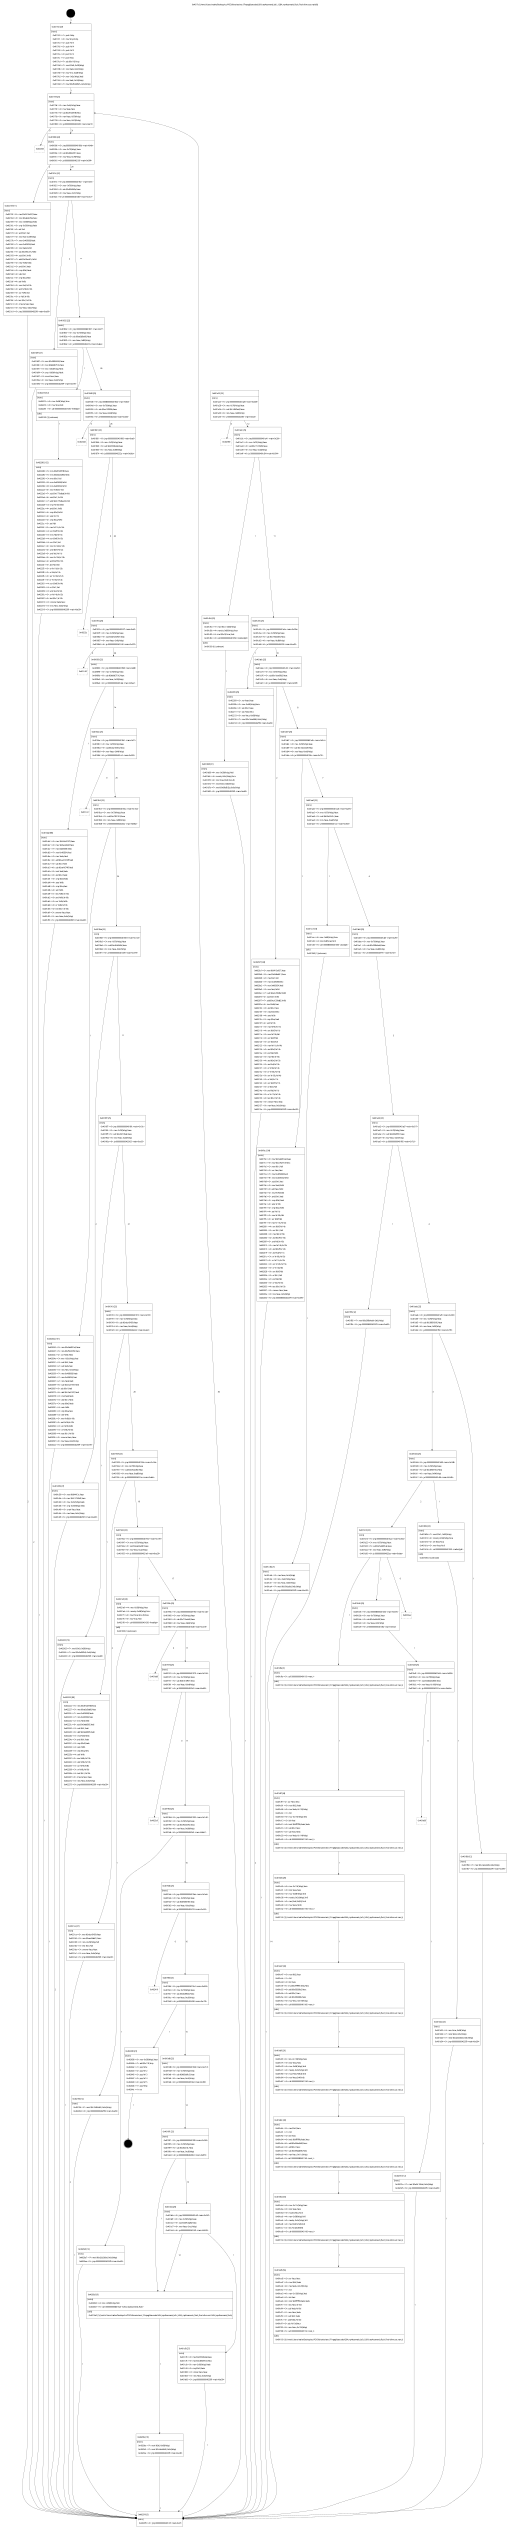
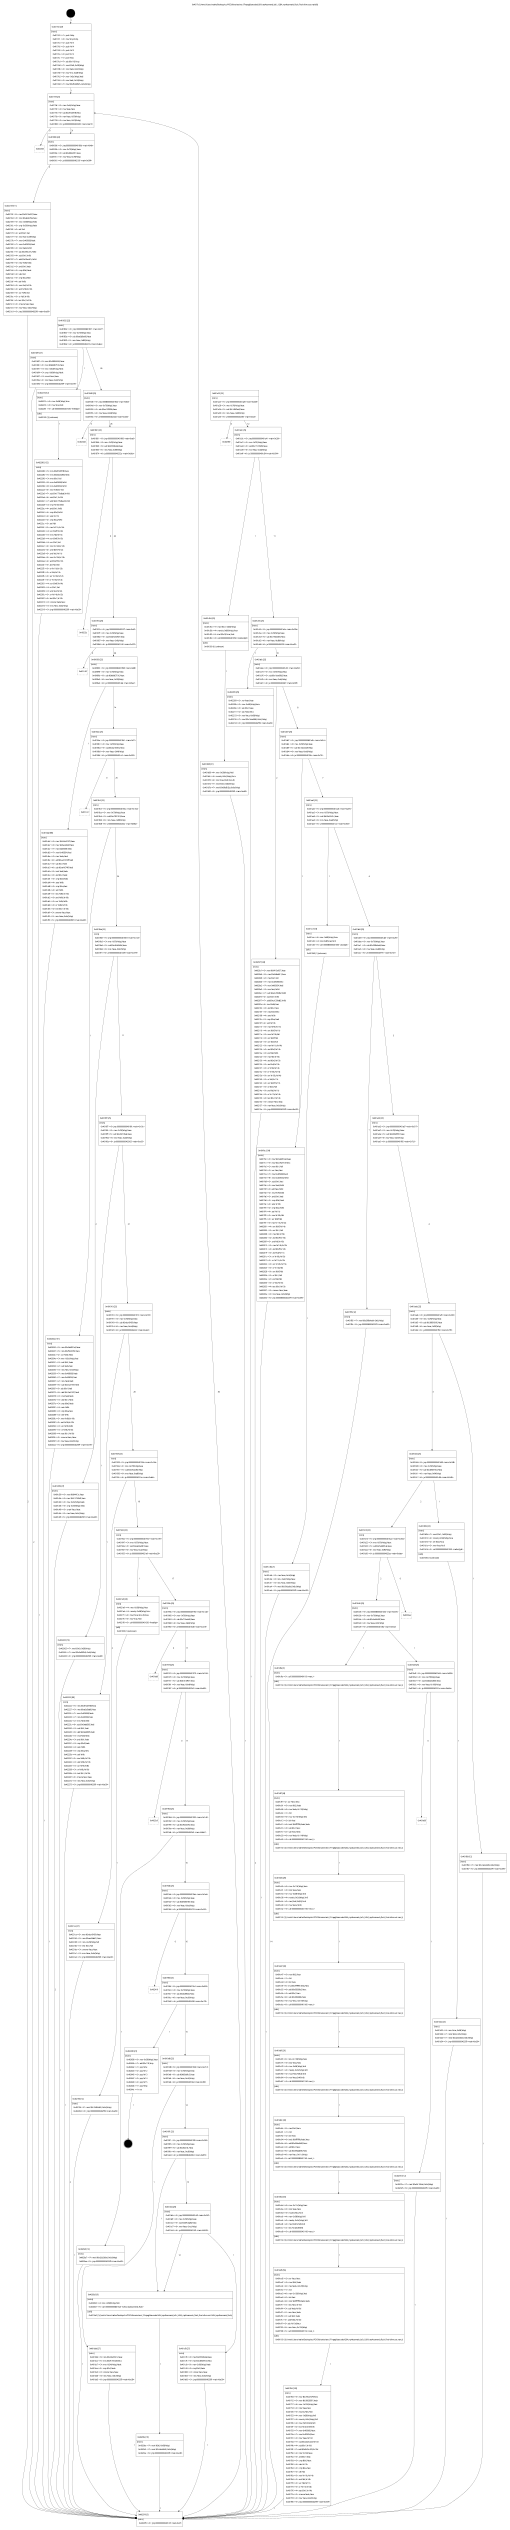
node "0x40181c [22]": removed
edge "0x401ad2 [25]" -> "0x401f85 [12]": now "0x401ab9 [25]" -> "0x401f85 [12]"
edge "0x401b1d [25]" -> "0x401dfa [5]": now "0x401b36 [25]" -> "0x401dfa [5]"
node "0x401bbd [27]": added
node "0x401f0d [120]": added
